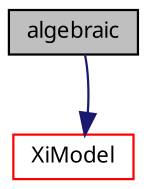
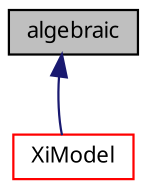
edge "algebraic" -> "XiModel": reversed
